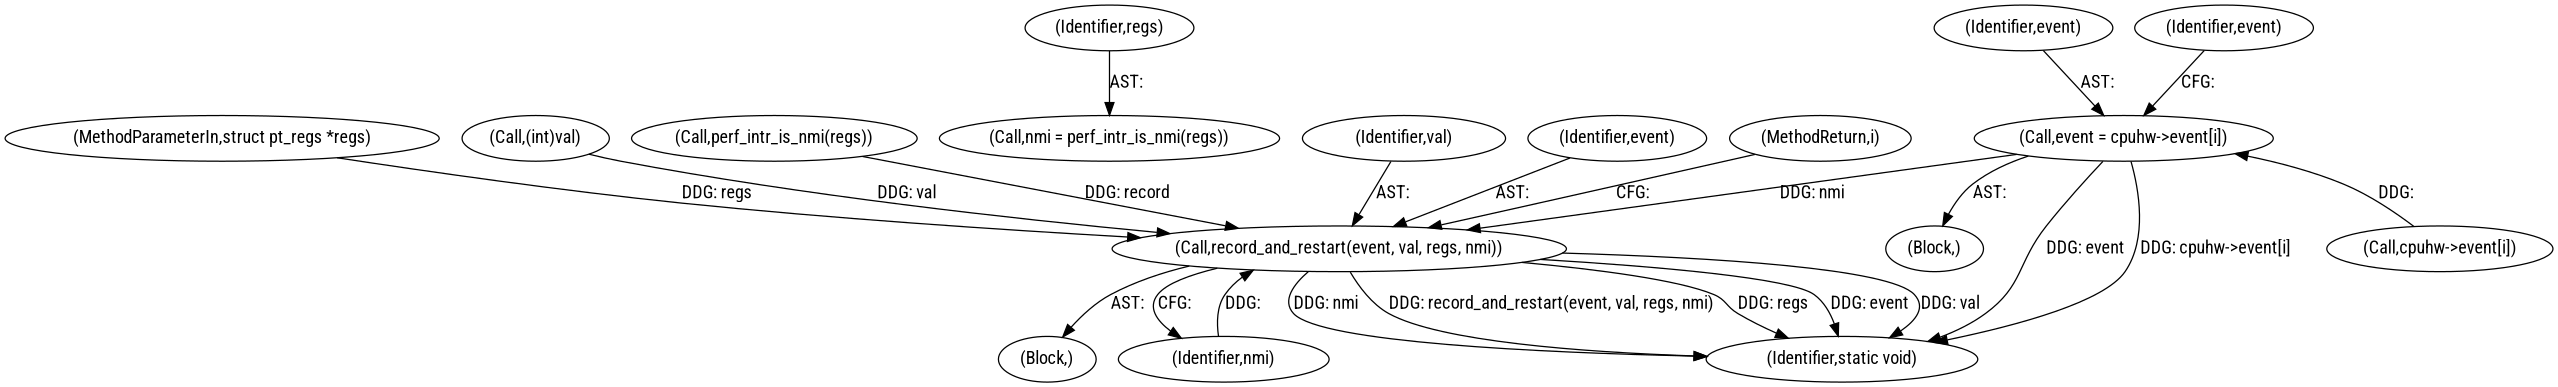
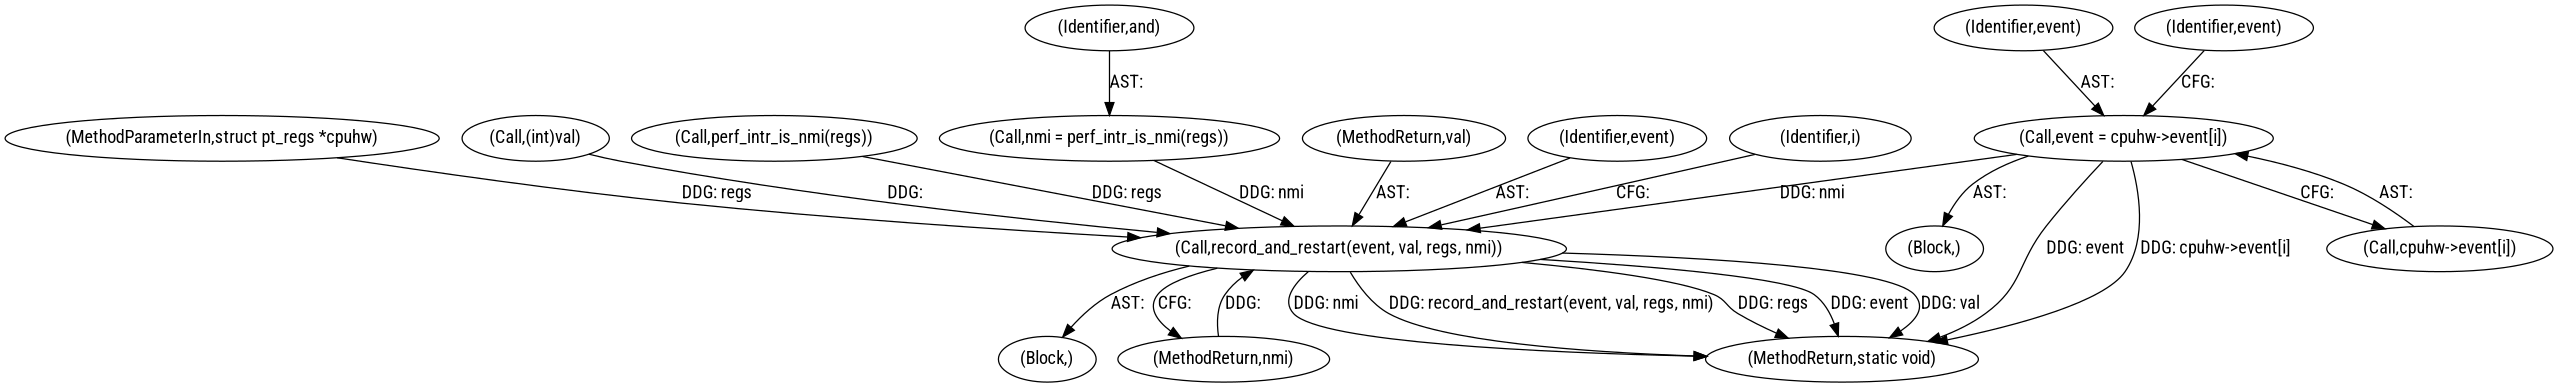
node "(Identifier,regs)": label "(Identifier,regs)" -> "(Identifier,and)"
node "(MethodParameterIn,struct pt_regs *regs)": label "(MethodParameterIn,struct pt_regs *regs)" -> "(MethodParameterIn,struct pt_regs *cpuhw)"
node "(Identifier,val)": label "(Identifier,val)" -> "(MethodReturn,val)"
node "(MethodReturn,i)": label "(MethodReturn,i)" -> "(Identifier,i)"
edge "(Call,nmi = perf_intr_is_nmi(regs))" -> "(Call,record_and_restart(event, val, regs, nmi))": added, label "DDG: nmi"
edge "(Call,event = cpuhw->event[i])" -> "(Call,cpuhw->event[i])": added, label "CFG:"
edge "(Call,(int)val)" -> "(Call,record_and_restart(event, val, regs, nmi))": label "DDG: val" -> "DDG: "
edge "(Call,perf_intr_is_nmi(regs))" -> "(Call,record_and_restart(event, val, regs, nmi))": label "DDG: record" -> "DDG: regs"
edge "(Call,cpuhw->event[i])" -> "(Call,event = cpuhw->event[i])": label "DDG: " -> "AST: "
node "(Identifier,nmi)": label "(Identifier,nmi)" -> "(MethodReturn,nmi)"
node "(Identifier,static void)": label "(Identifier,static void)" -> "(MethodReturn,static void)"
